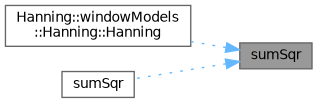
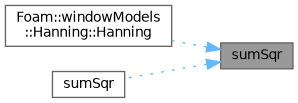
node "Hanning::windowModels ::Hanning::Hanning": label "Hanning::windowModels ::Hanning::Hanning" -> "Foam::windowModels ::Hanning::Hanning"
